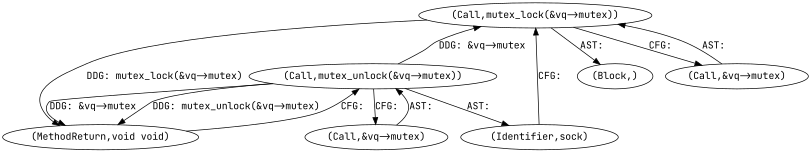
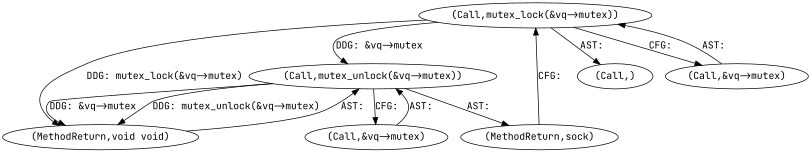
edge "(Call,mutex_unlock(&vq->mutex))" -> "(Call,mutex_lock(&vq->mutex))": reversed
node "(Block,)": label "(Block,)" -> "(Call,)"
edge "(MethodReturn,void void)" -> "(Call,mutex_unlock(&vq->mutex))": label "CFG: " -> "AST: "
node "(Identifier,sock)": label "(Identifier,sock)" -> "(MethodReturn,sock)"
